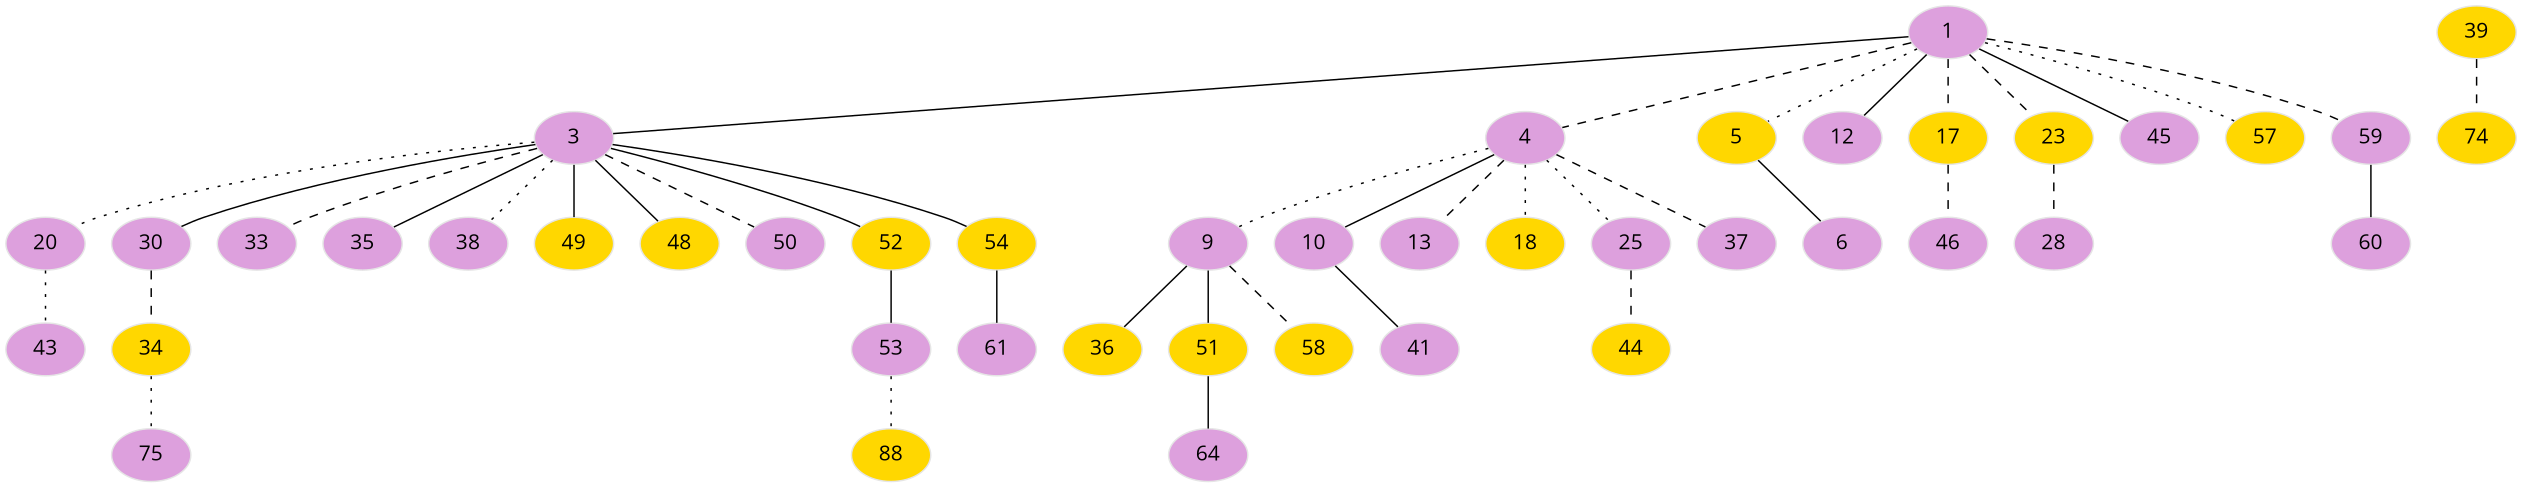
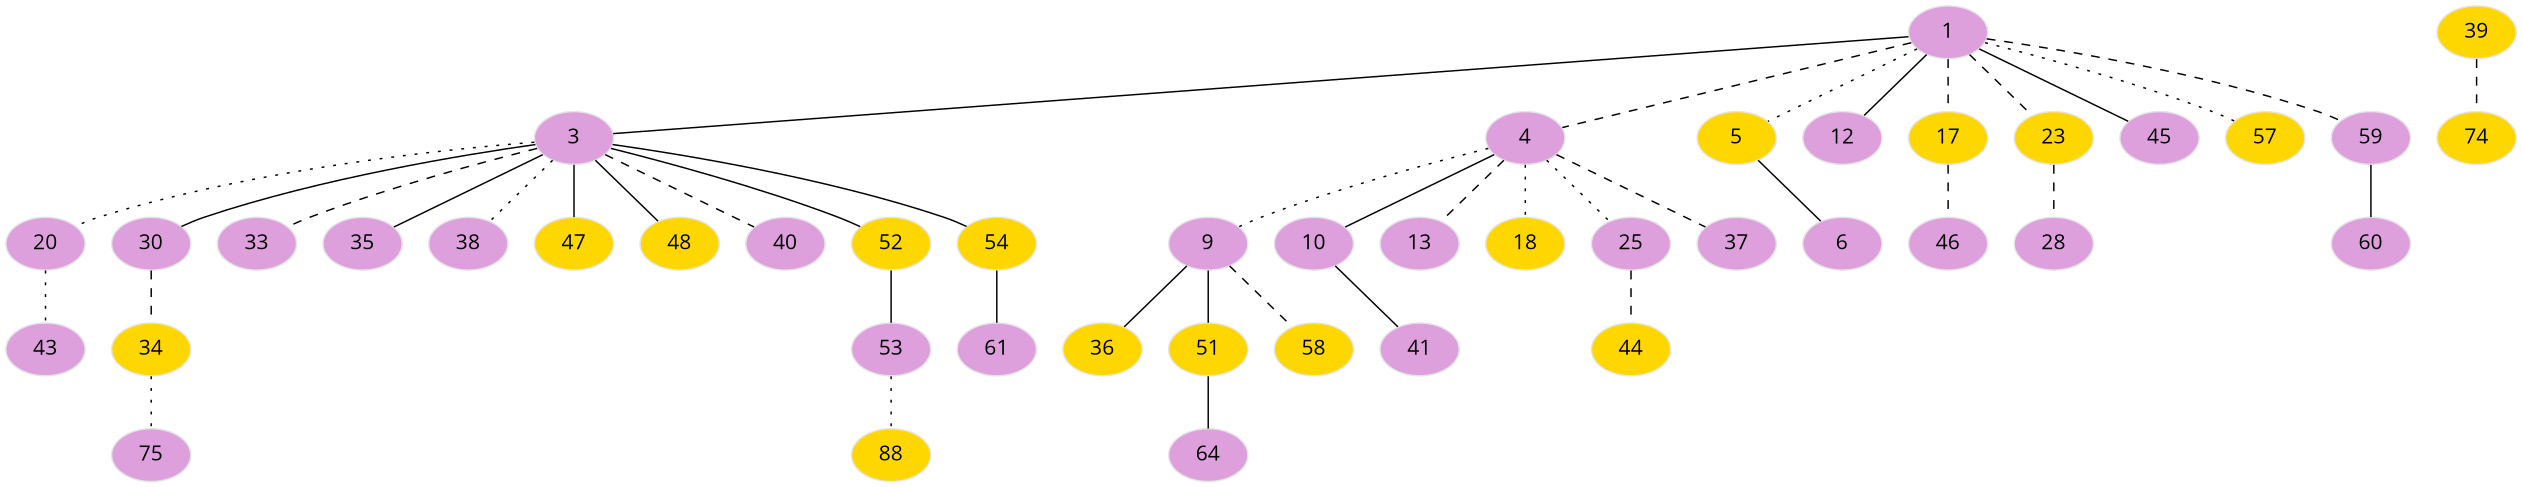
node "49": label "49" -> "47"
node "50": label "50" -> "40"
